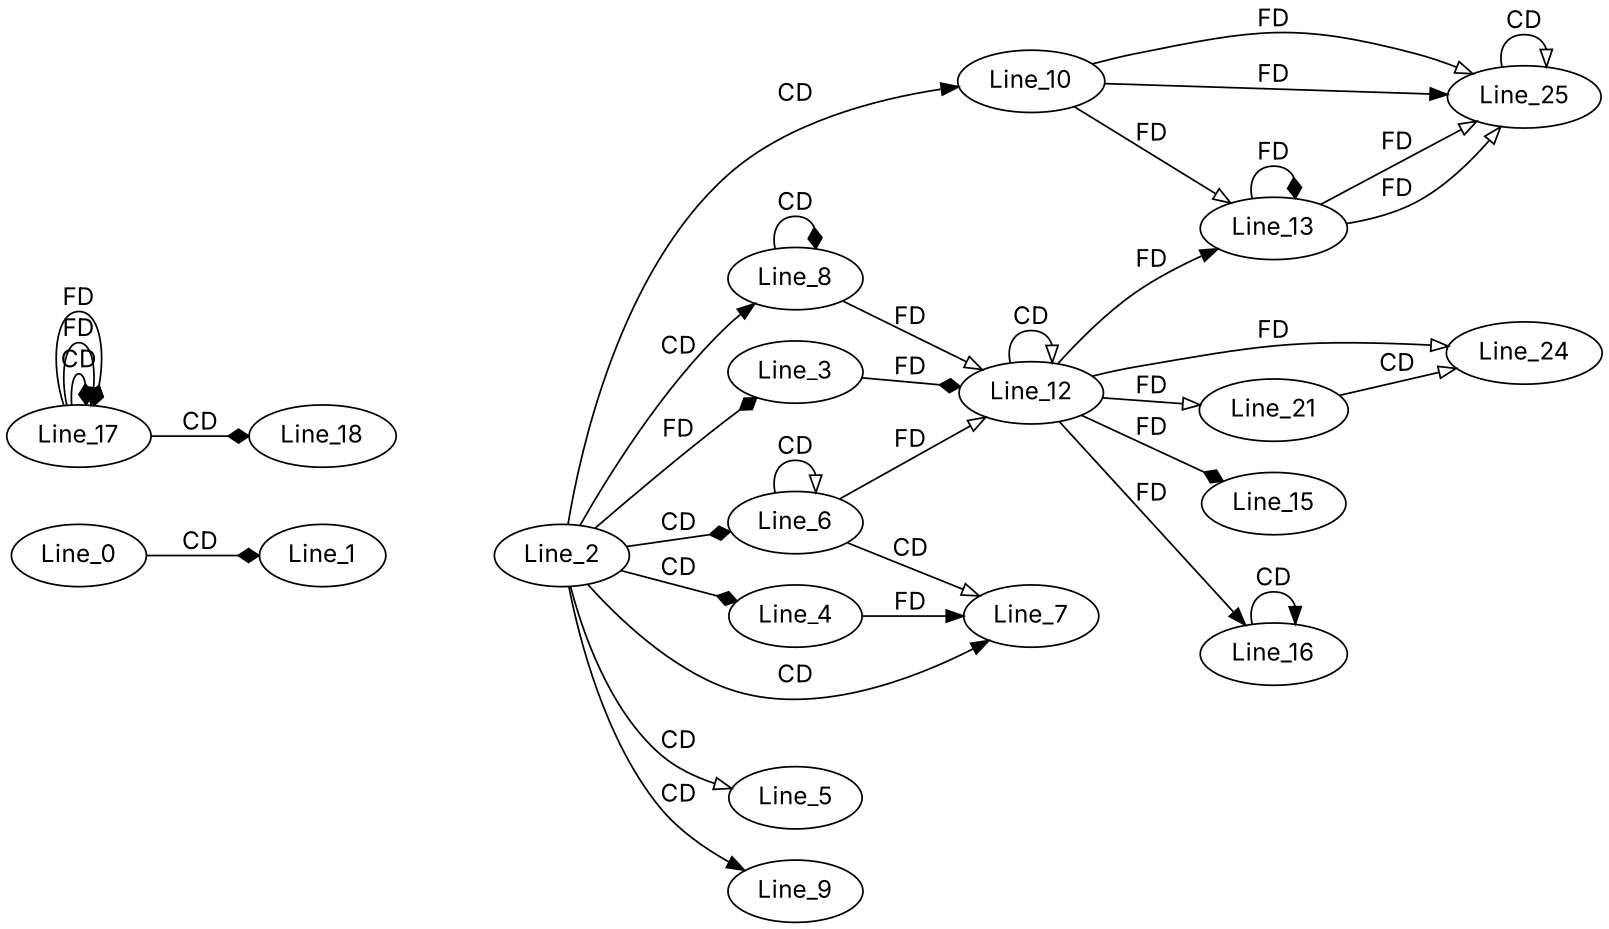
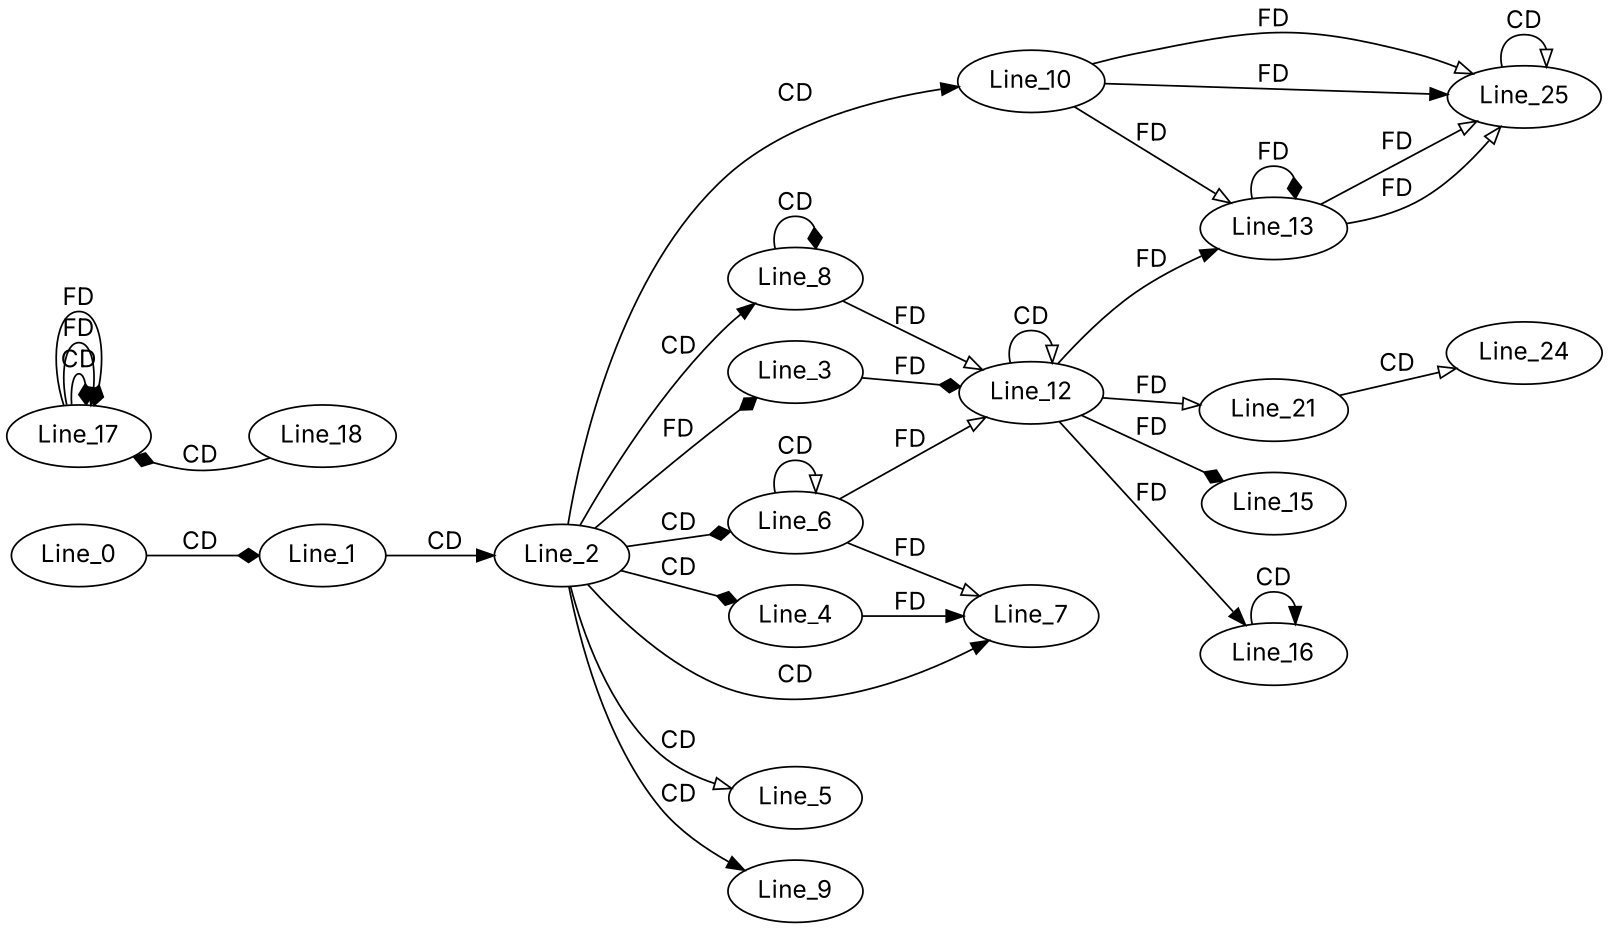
edge "Line_12" -> "Line_24": removed, label "FD"
edge "Line_17" -> "Line_18": reversed
edge "Line_6" -> "Line_7": label "CD" -> "FD"
edge "Line_1" -> "Line_2": added, label "CD"
